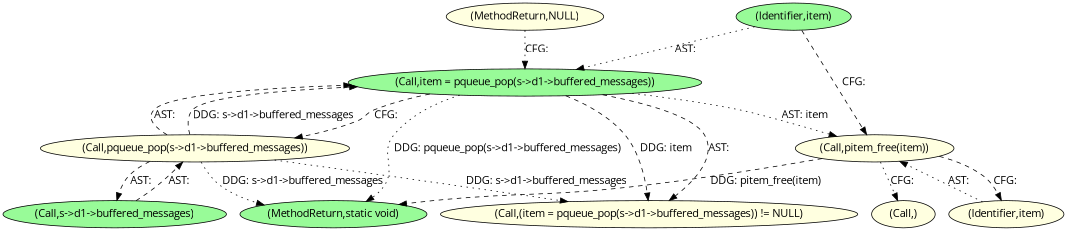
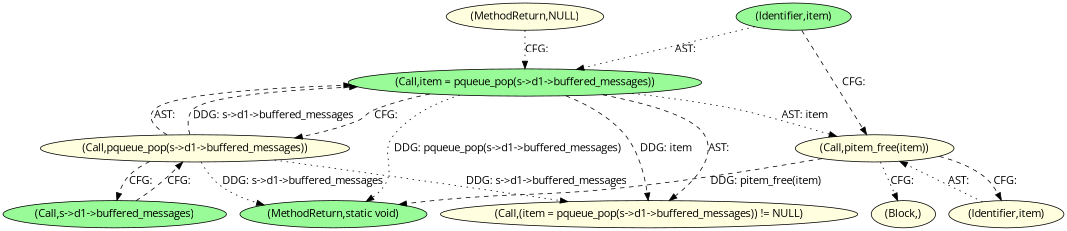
edge "(Call,pqueue_pop(s->d1->buffered_messages))" -> "(Call,s->d1->buffered_messages)": label "AST: " -> "CFG: "
edge "(Call,s->d1->buffered_messages)" -> "(Call,pqueue_pop(s->d1->buffered_messages))": label "AST: " -> "CFG: "
node "(Call,)": label "(Call,)" -> "(Block,)"
